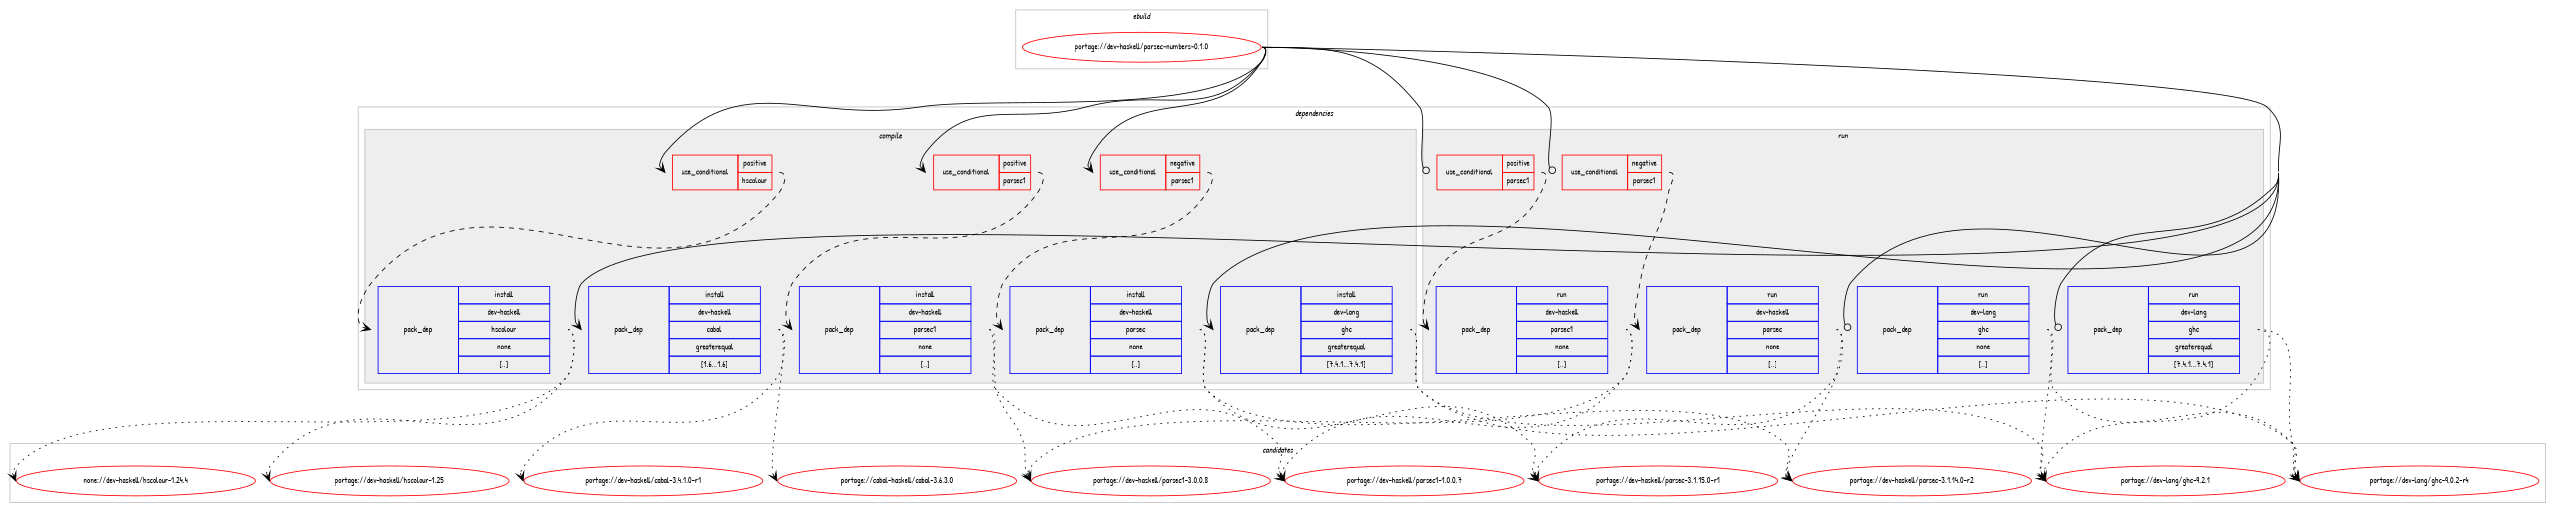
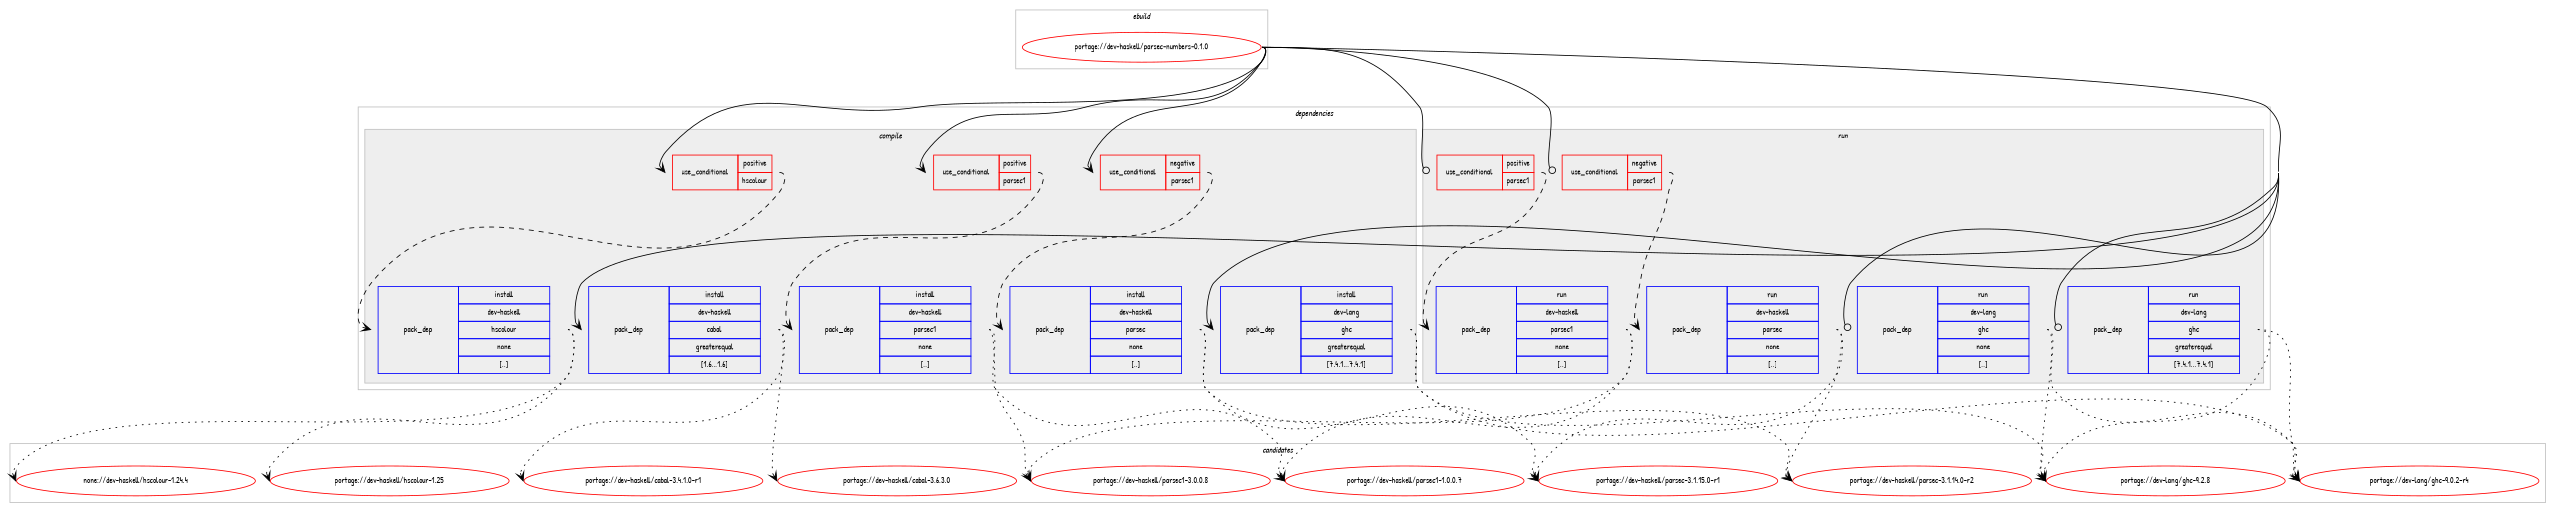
node "portage://cabal-haskell/cabal-3.6.3.0": label "portage://cabal-haskell/cabal-3.6.3.0" -> "portage://dev-haskell/cabal-3.6.3.0"
node "portage://dev-lang/ghc-9.2.1": label "portage://dev-lang/ghc-9.2.1" -> "portage://dev-lang/ghc-9.2.8"
